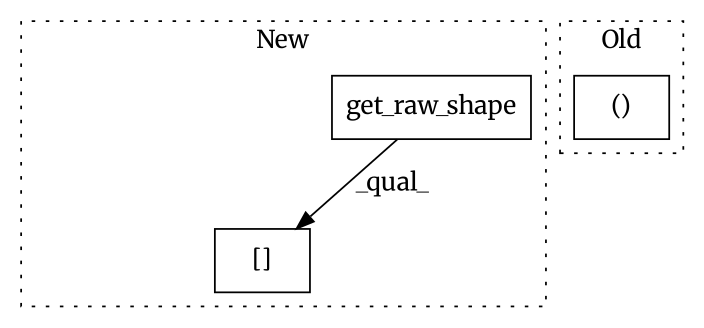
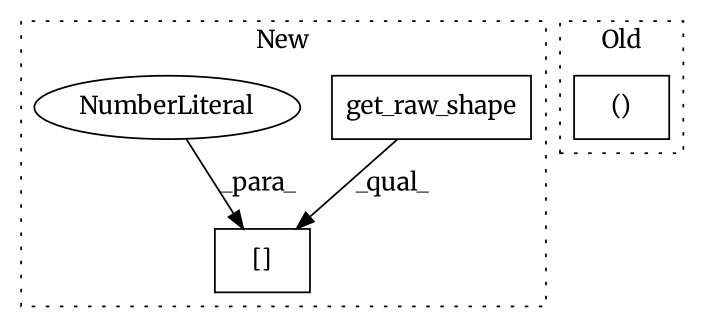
node "NumberLiteral": added
